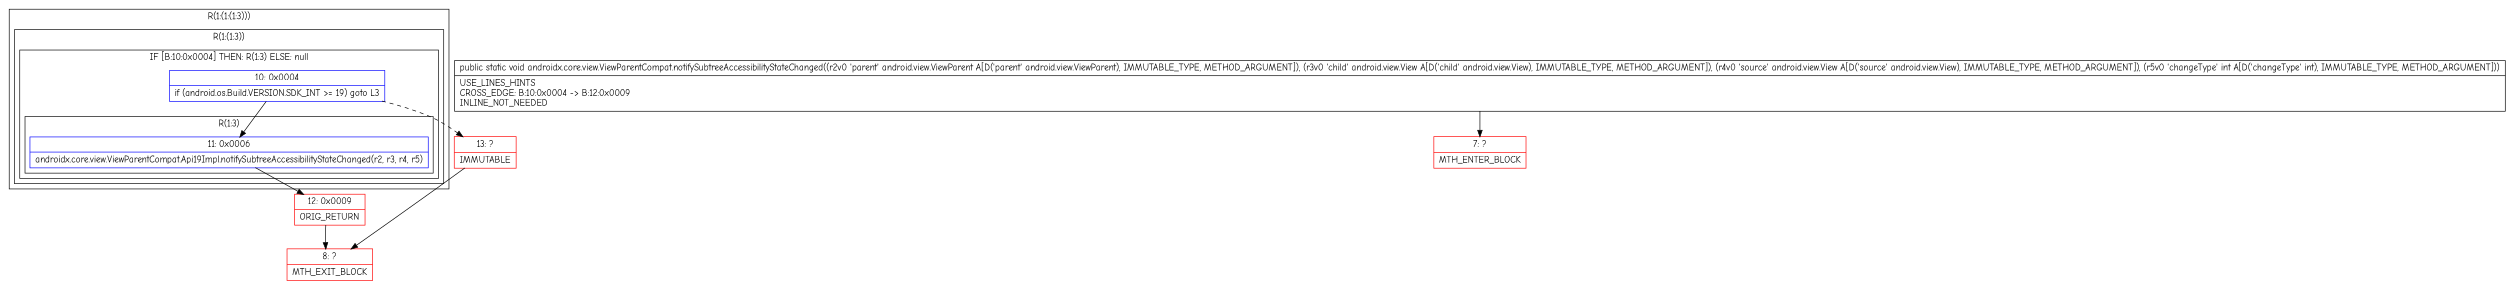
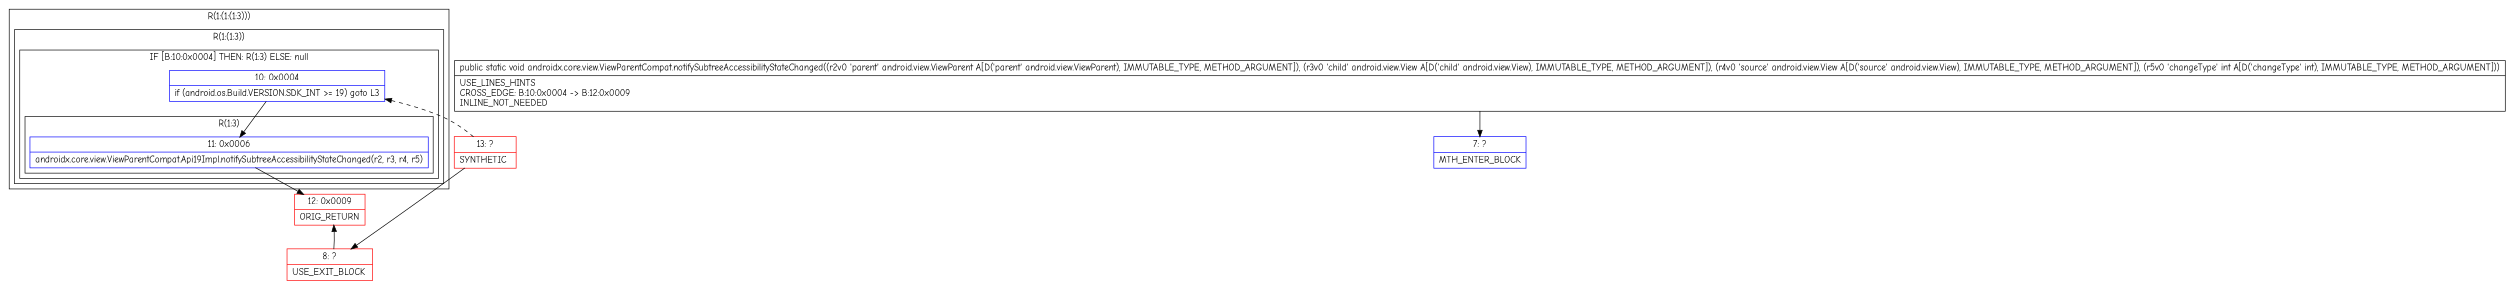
edge "10: 0x0004" -> "13: ?": reversed
node "7: ?": color red -> blue
node "13: ?": text "IMMUTABLE" -> "SYNTHETIC"
edge "12: 0x0009" -> "8: ?": reversed
node "8: ?": text "MTH_EXIT_BLOCK" -> "USE_EXIT_BLOCK"
